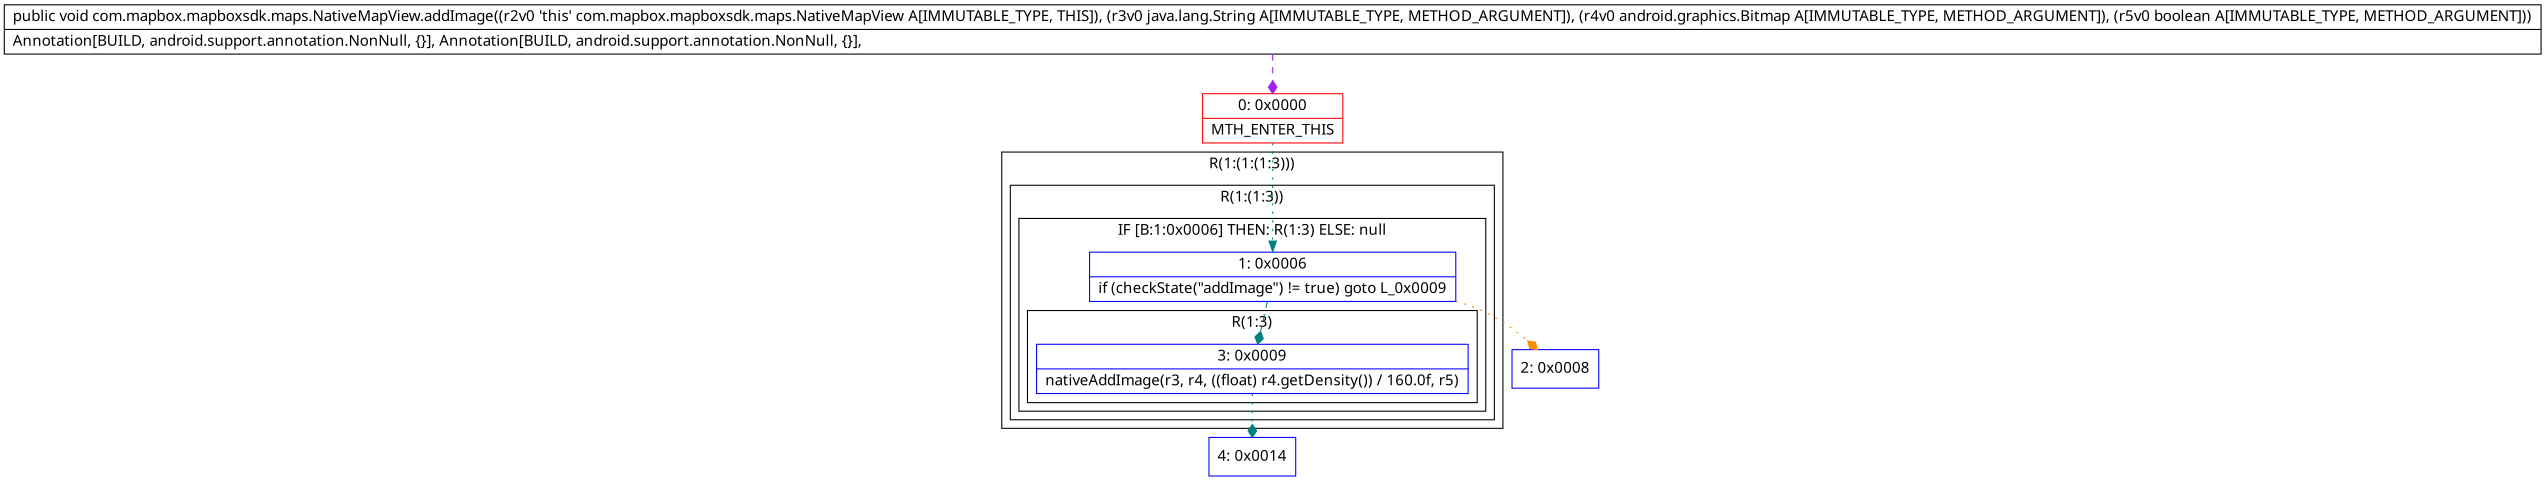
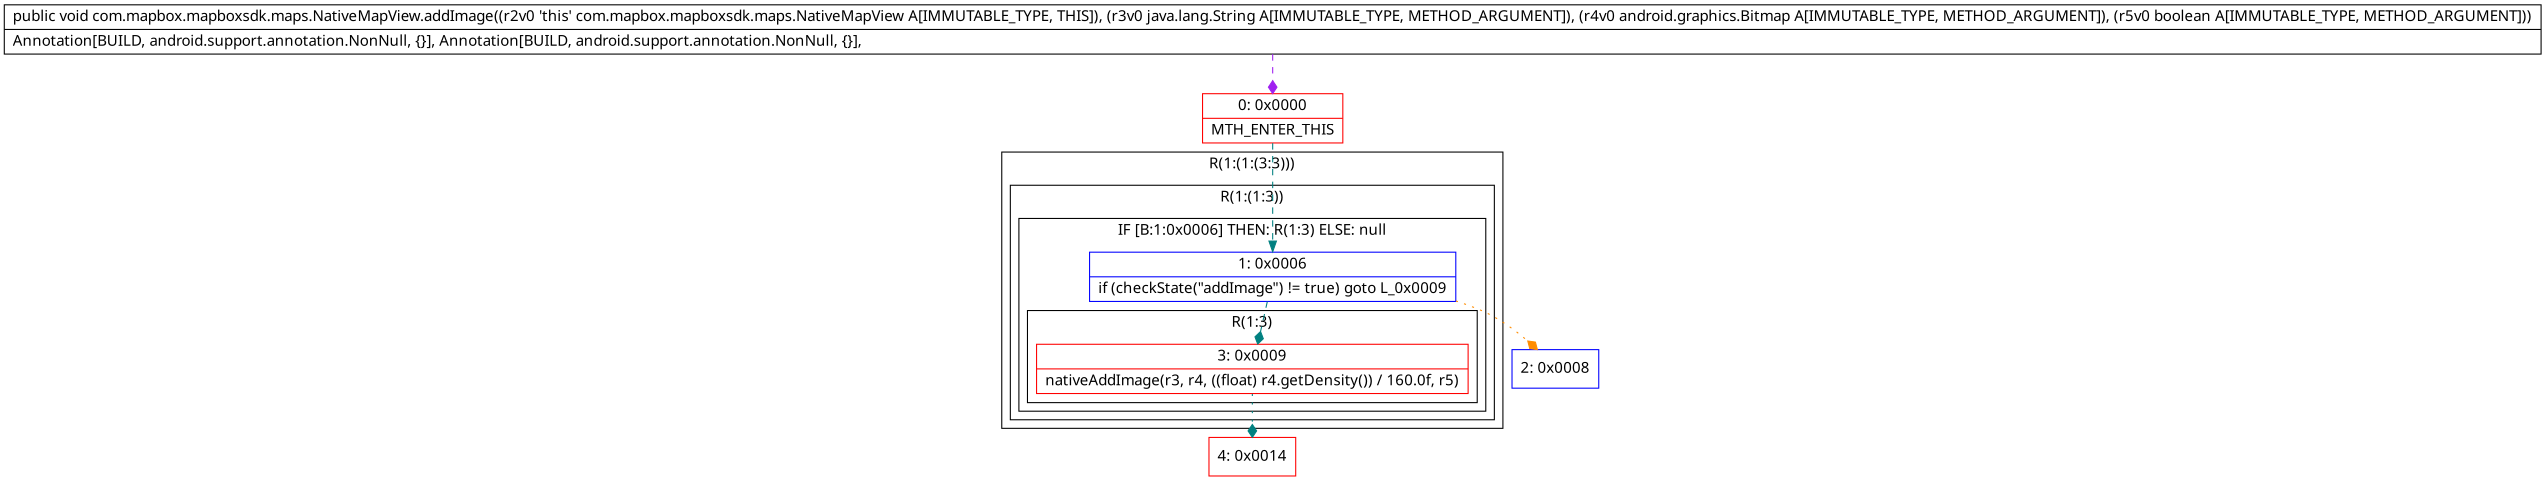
cluster "R(1:(1:(1:3)))": label "R(1:(1:(1:3)))" -> "R(1:(1:(3:3)))"
edge "0: 0x0000" -> "1: 0x0006": style dotted -> dashed
node "3: 0x0009": color blue -> red
node "4: 0x0014": color blue -> red
